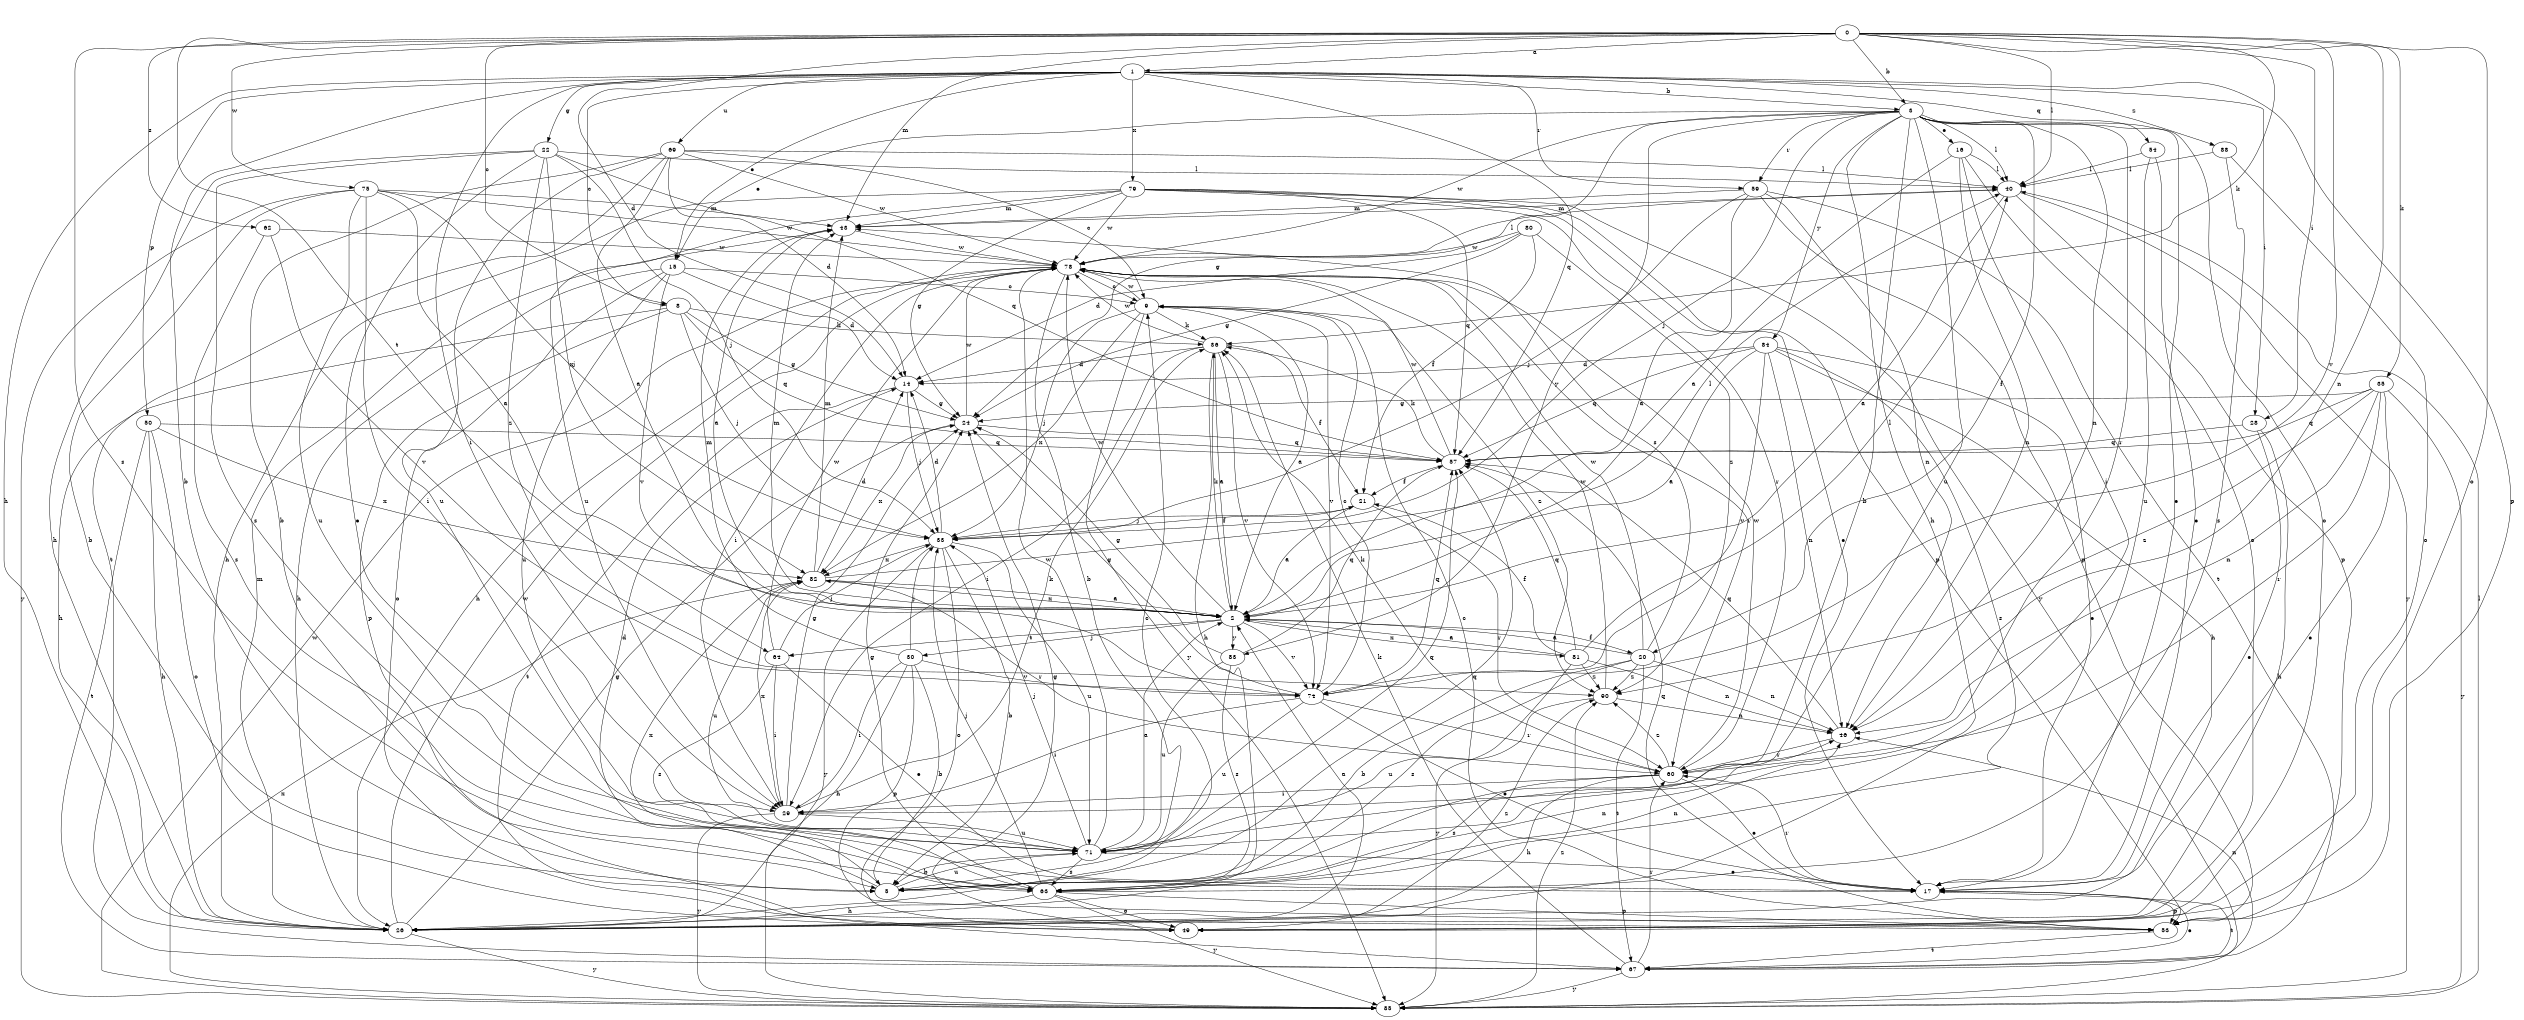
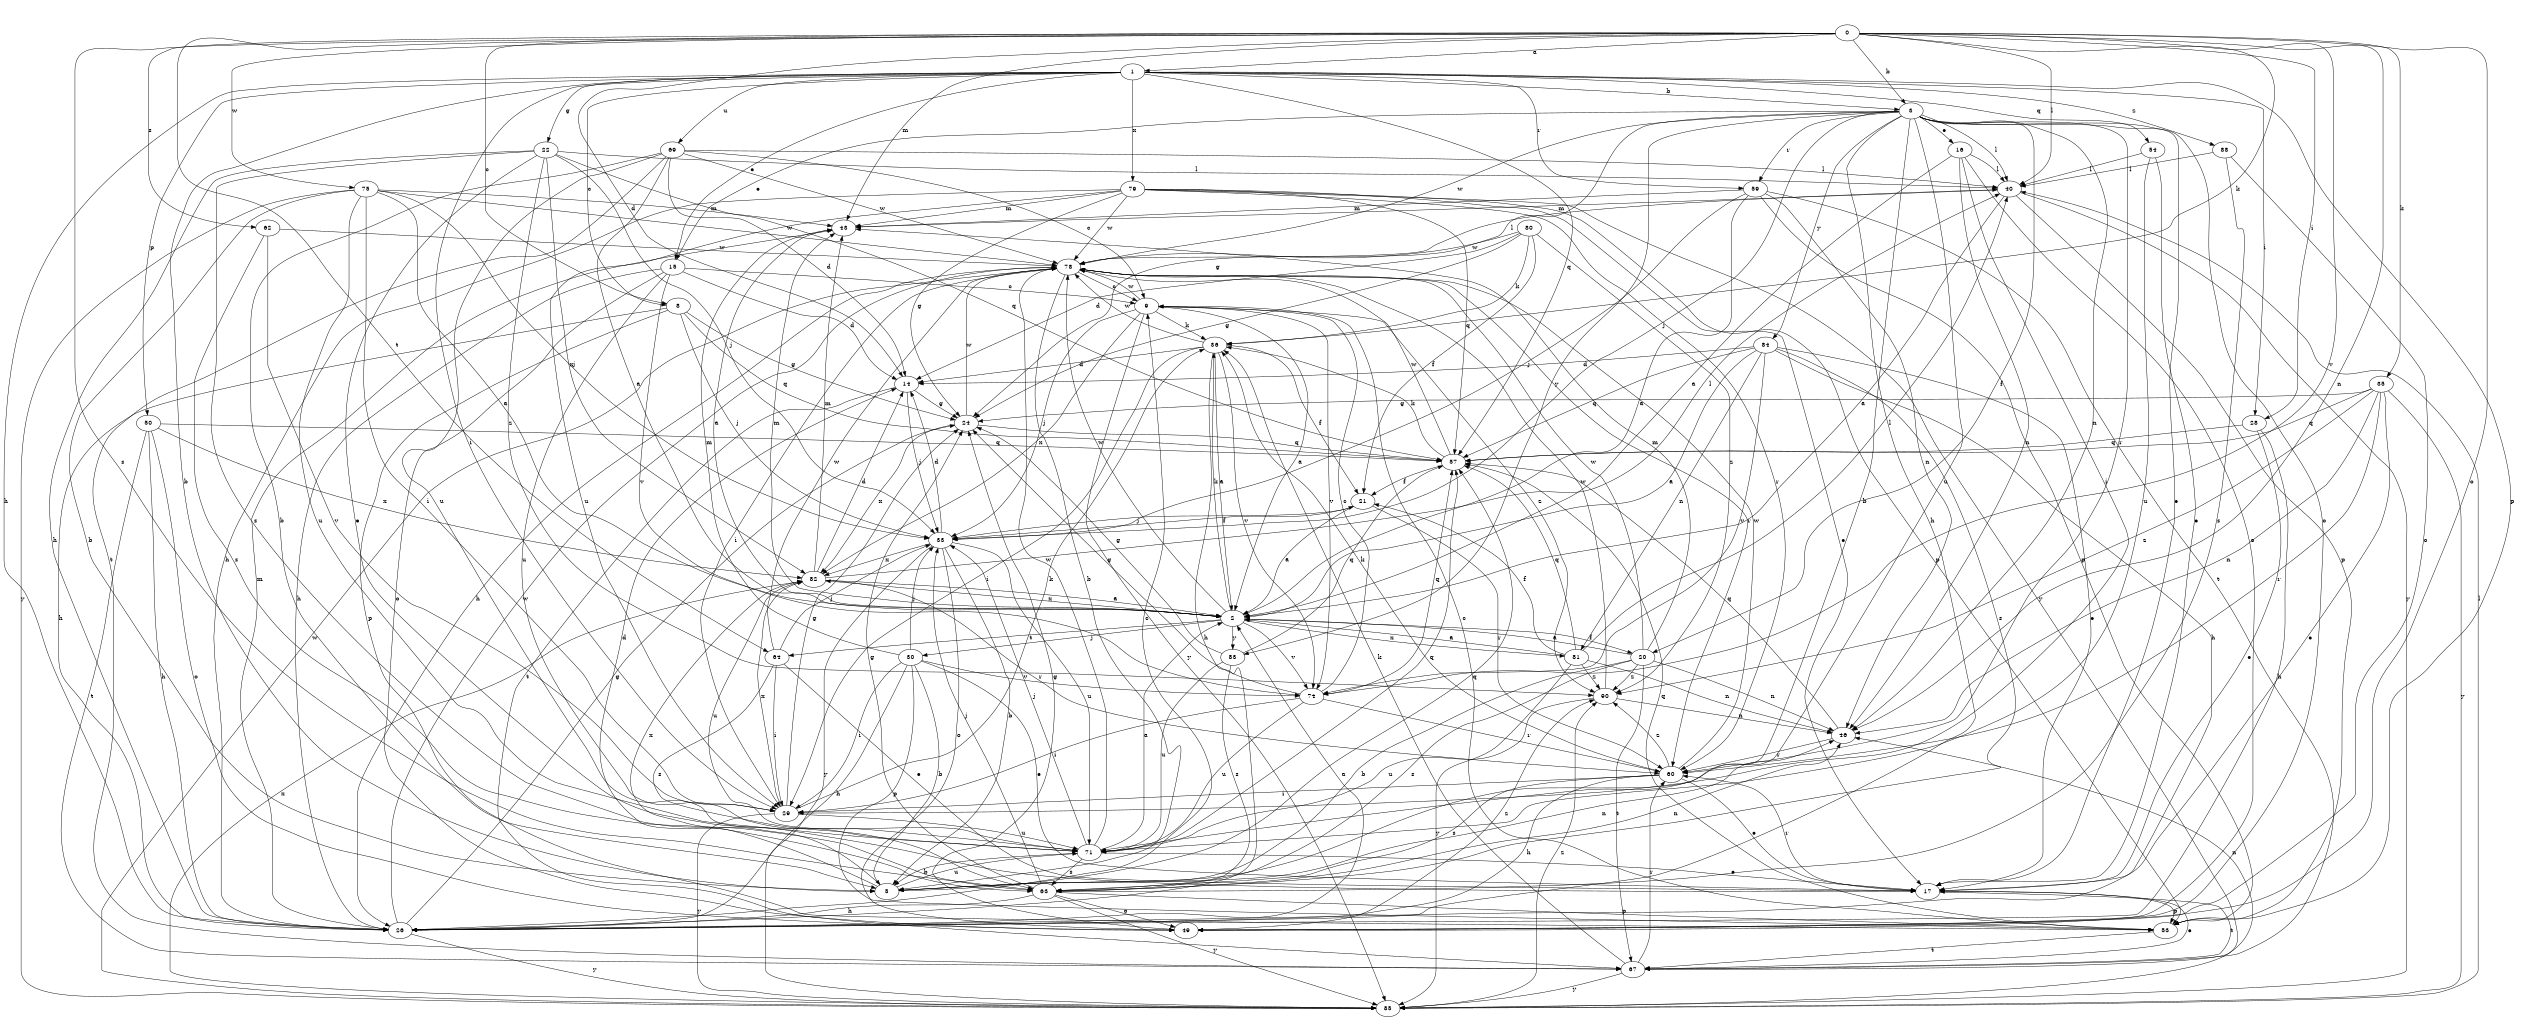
edge "43" -> "78": removed, label "w"
edge "8" -> "36": now "80" -> "36"
edge "20" -> "43": label "s" -> "m"
edge "84" -> "46": now "84" -> "81"
edge "62" -> "74": now "62" -> "29"
edge "74" -> "17": now "30" -> "17"
